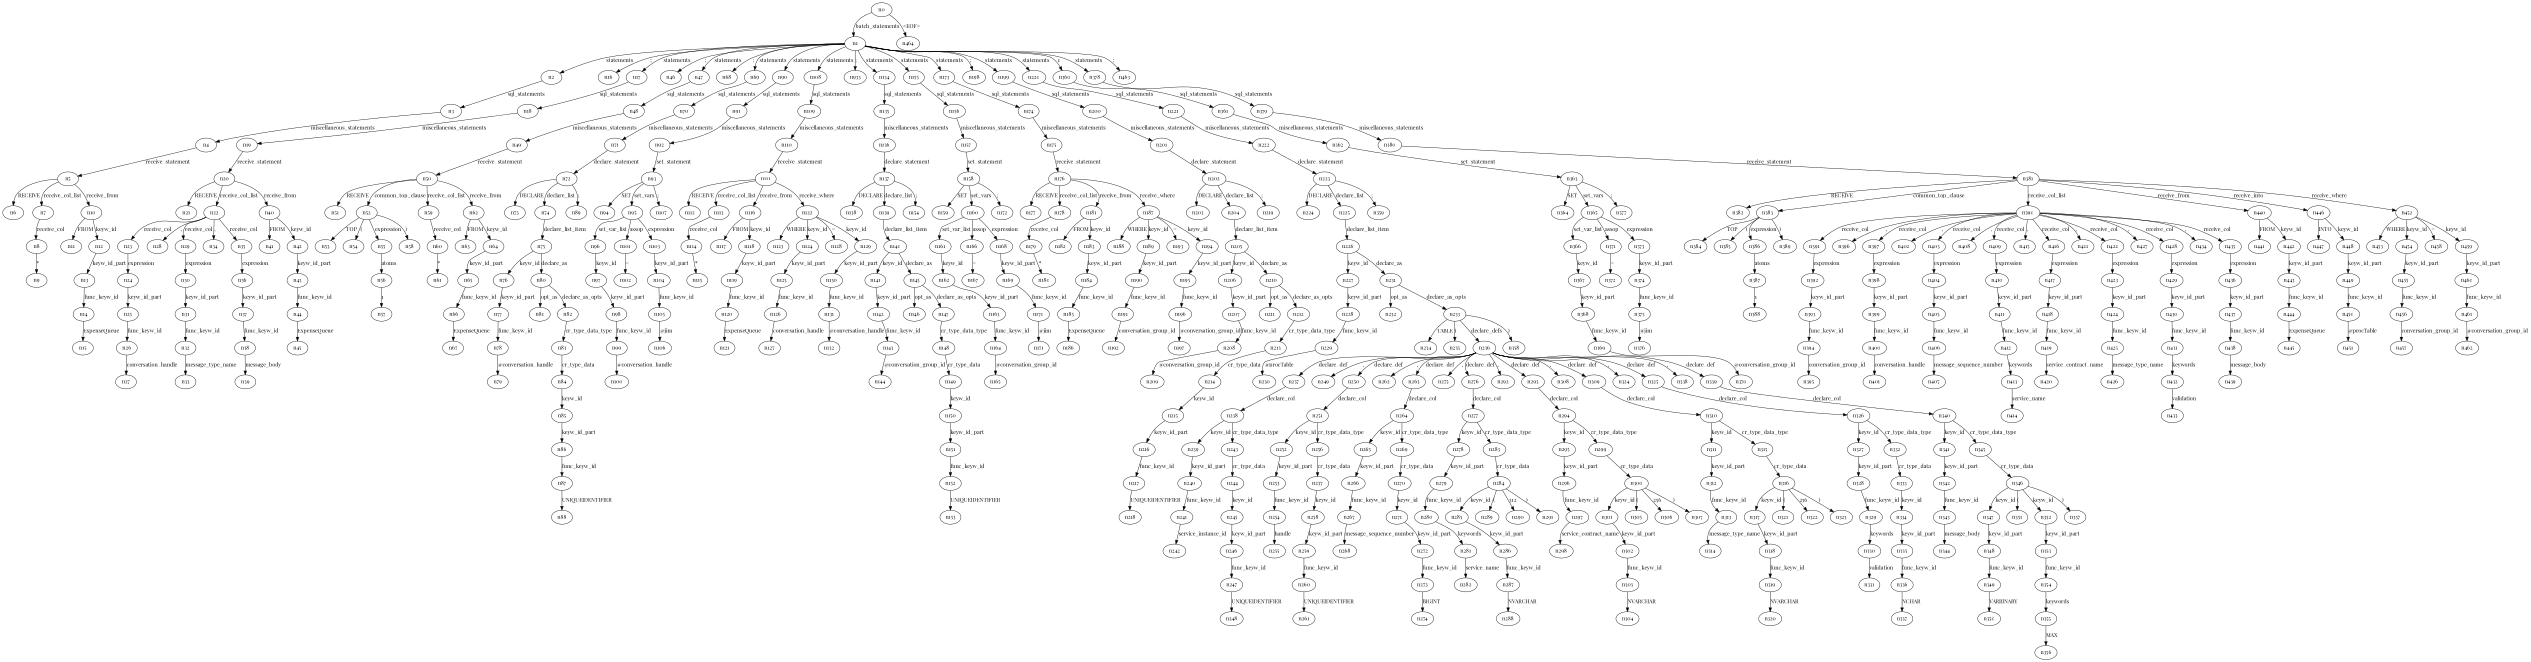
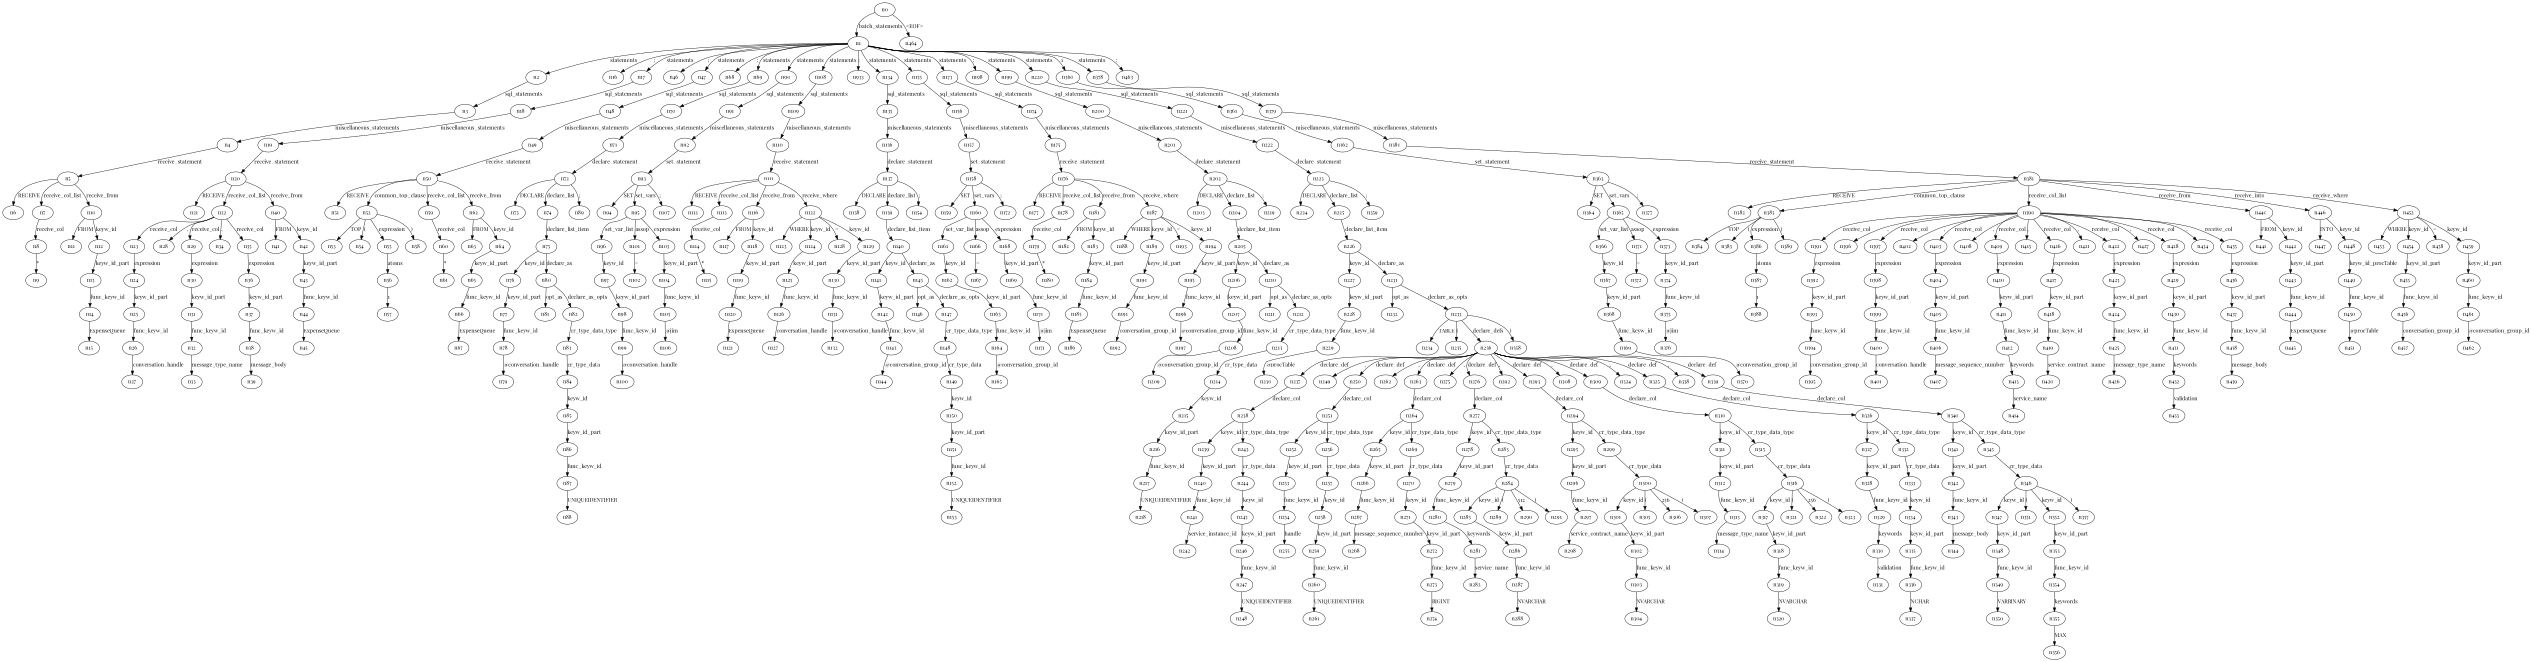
edge "n448" -> "n449": label "keyw_id_part" -> "keyw_id_procTable"
